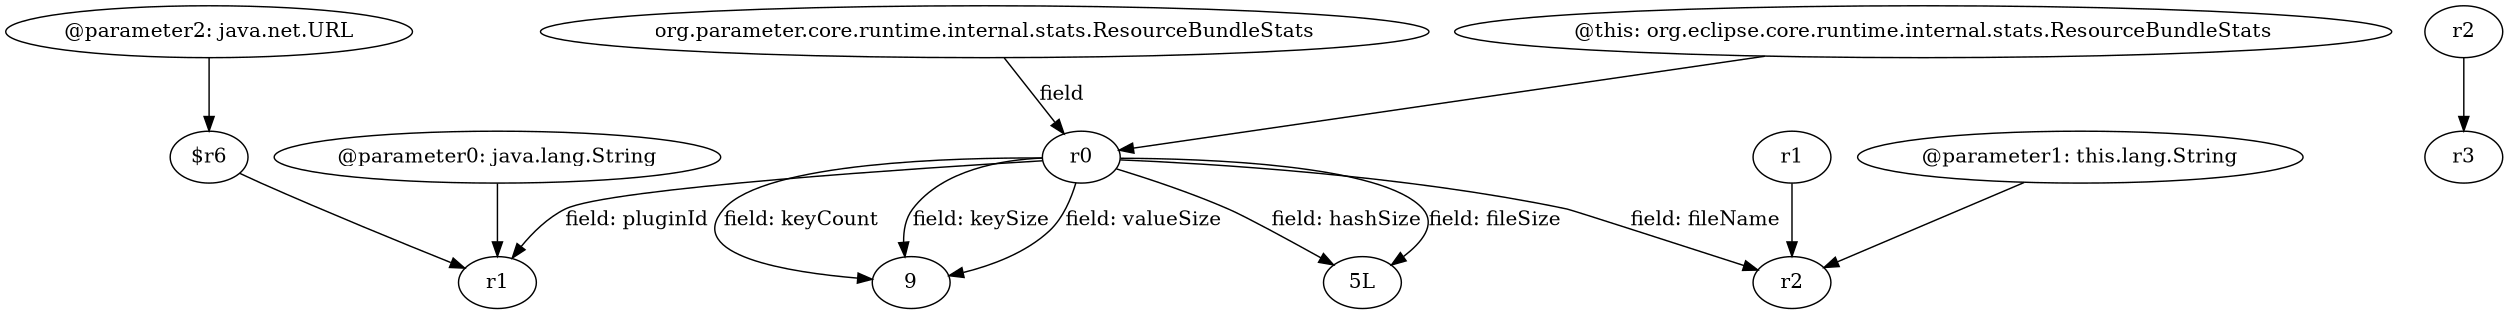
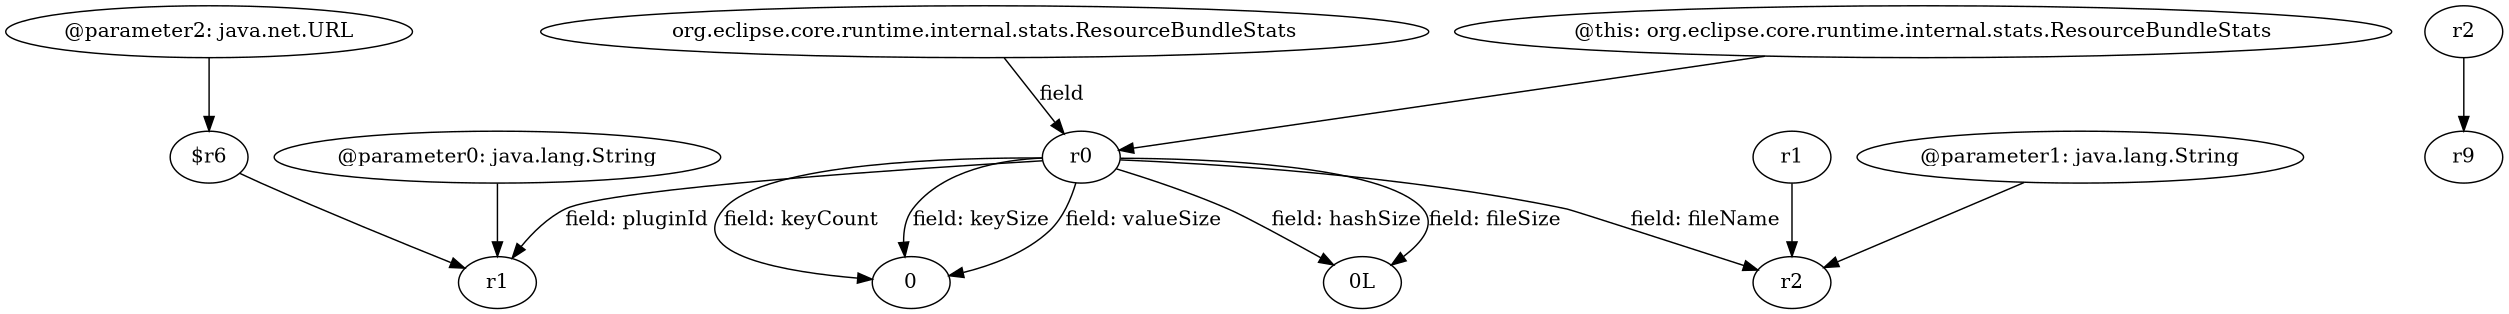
node "org.parameter.core.runtime.internal.stats.ResourceBundleStats": label "org.parameter.core.runtime.internal.stats.ResourceBundleStats" -> "org.eclipse.core.runtime.internal.stats.ResourceBundleStats"
node "@parameter1: this.lang.String": label "@parameter1: this.lang.String" -> "@parameter1: java.lang.String"
node "r3": label "r3" -> "r9"
node "9": label "9" -> "0"
node "5L": label "5L" -> "0L"
